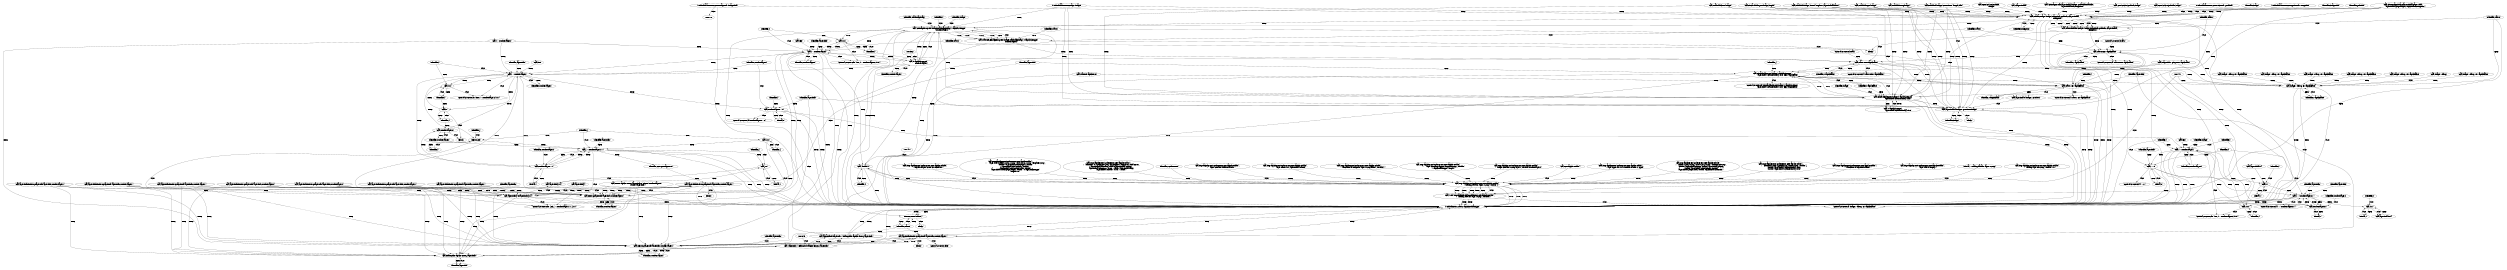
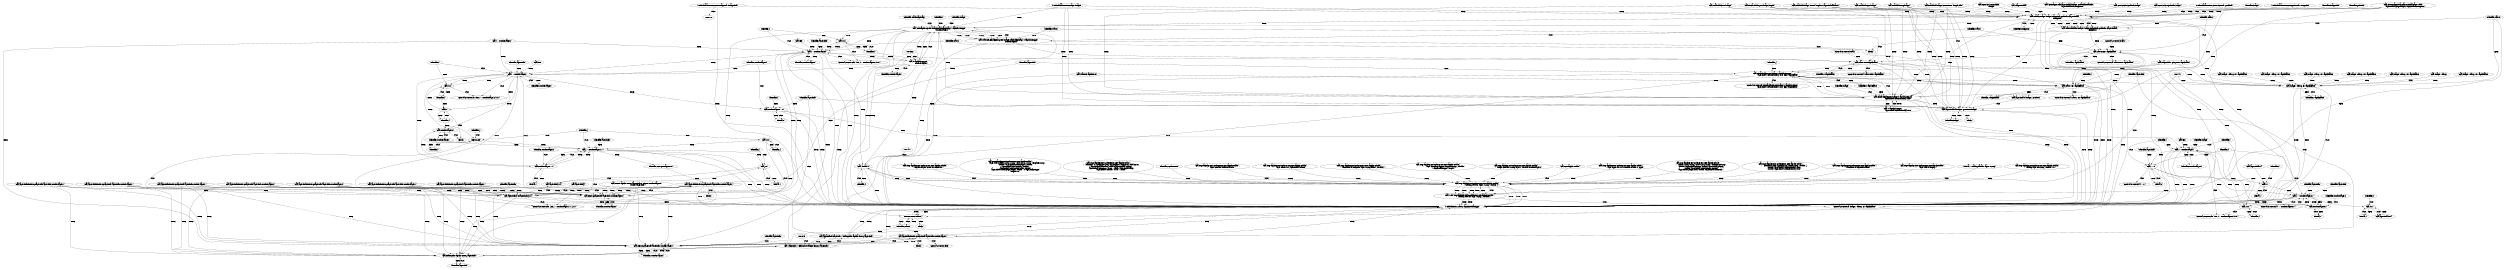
edge "(Call,ReadBlobShort(image))" -> "(Call,layer_info[0].image->previous=image)": label "AST: " -> "DDG: "
node "(ControlStructure,if (number_layers > 0))": removed
edge "(Call,status != MagickFalse)" -> "(Return,return(status);)": added, label "DDG:"
